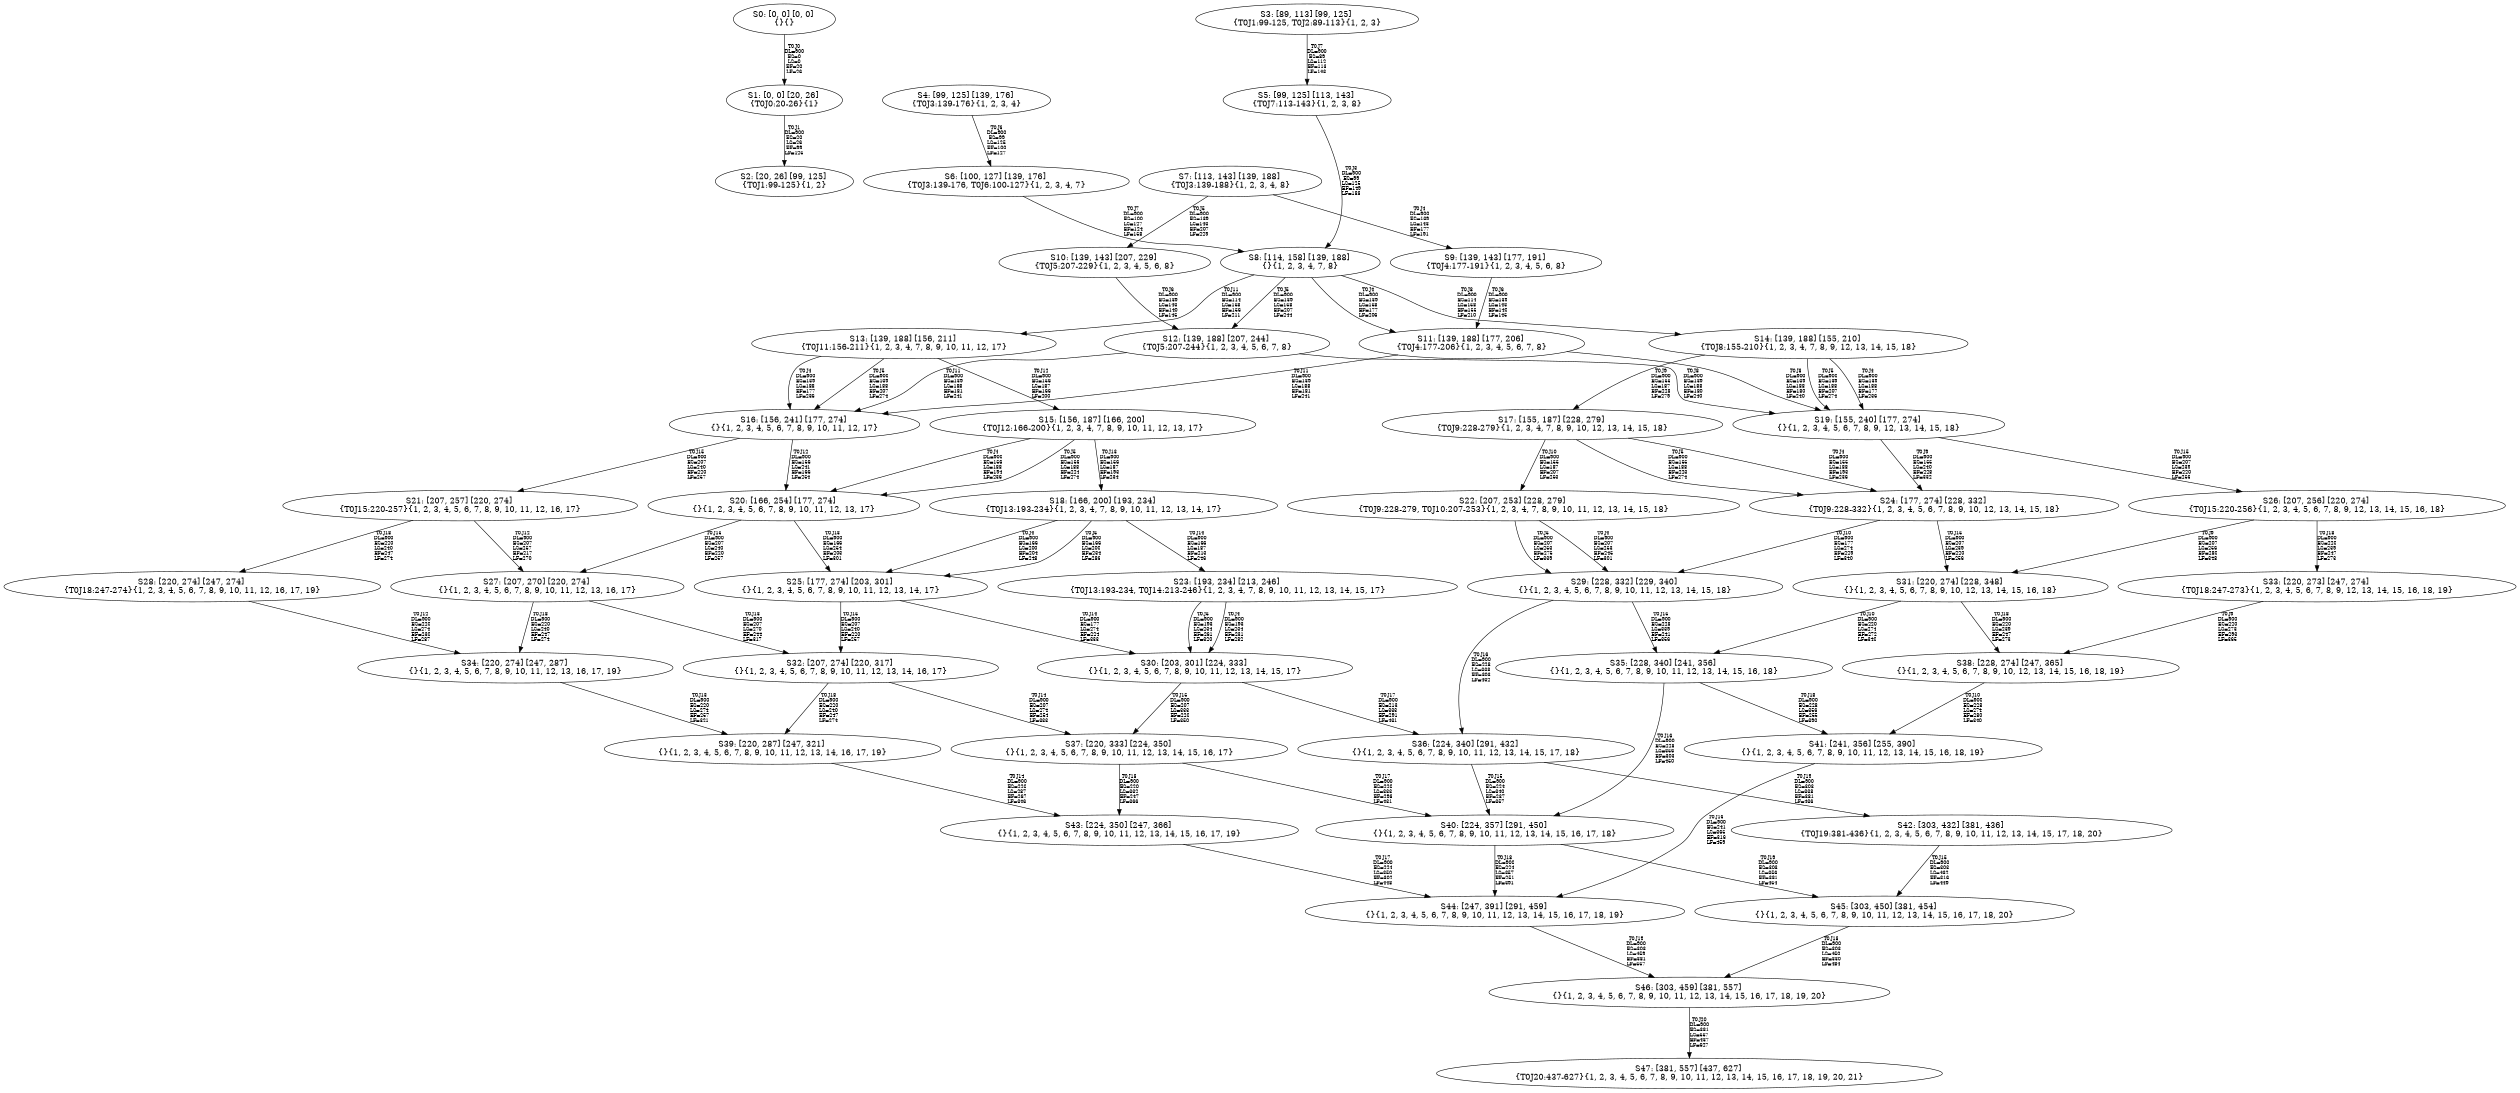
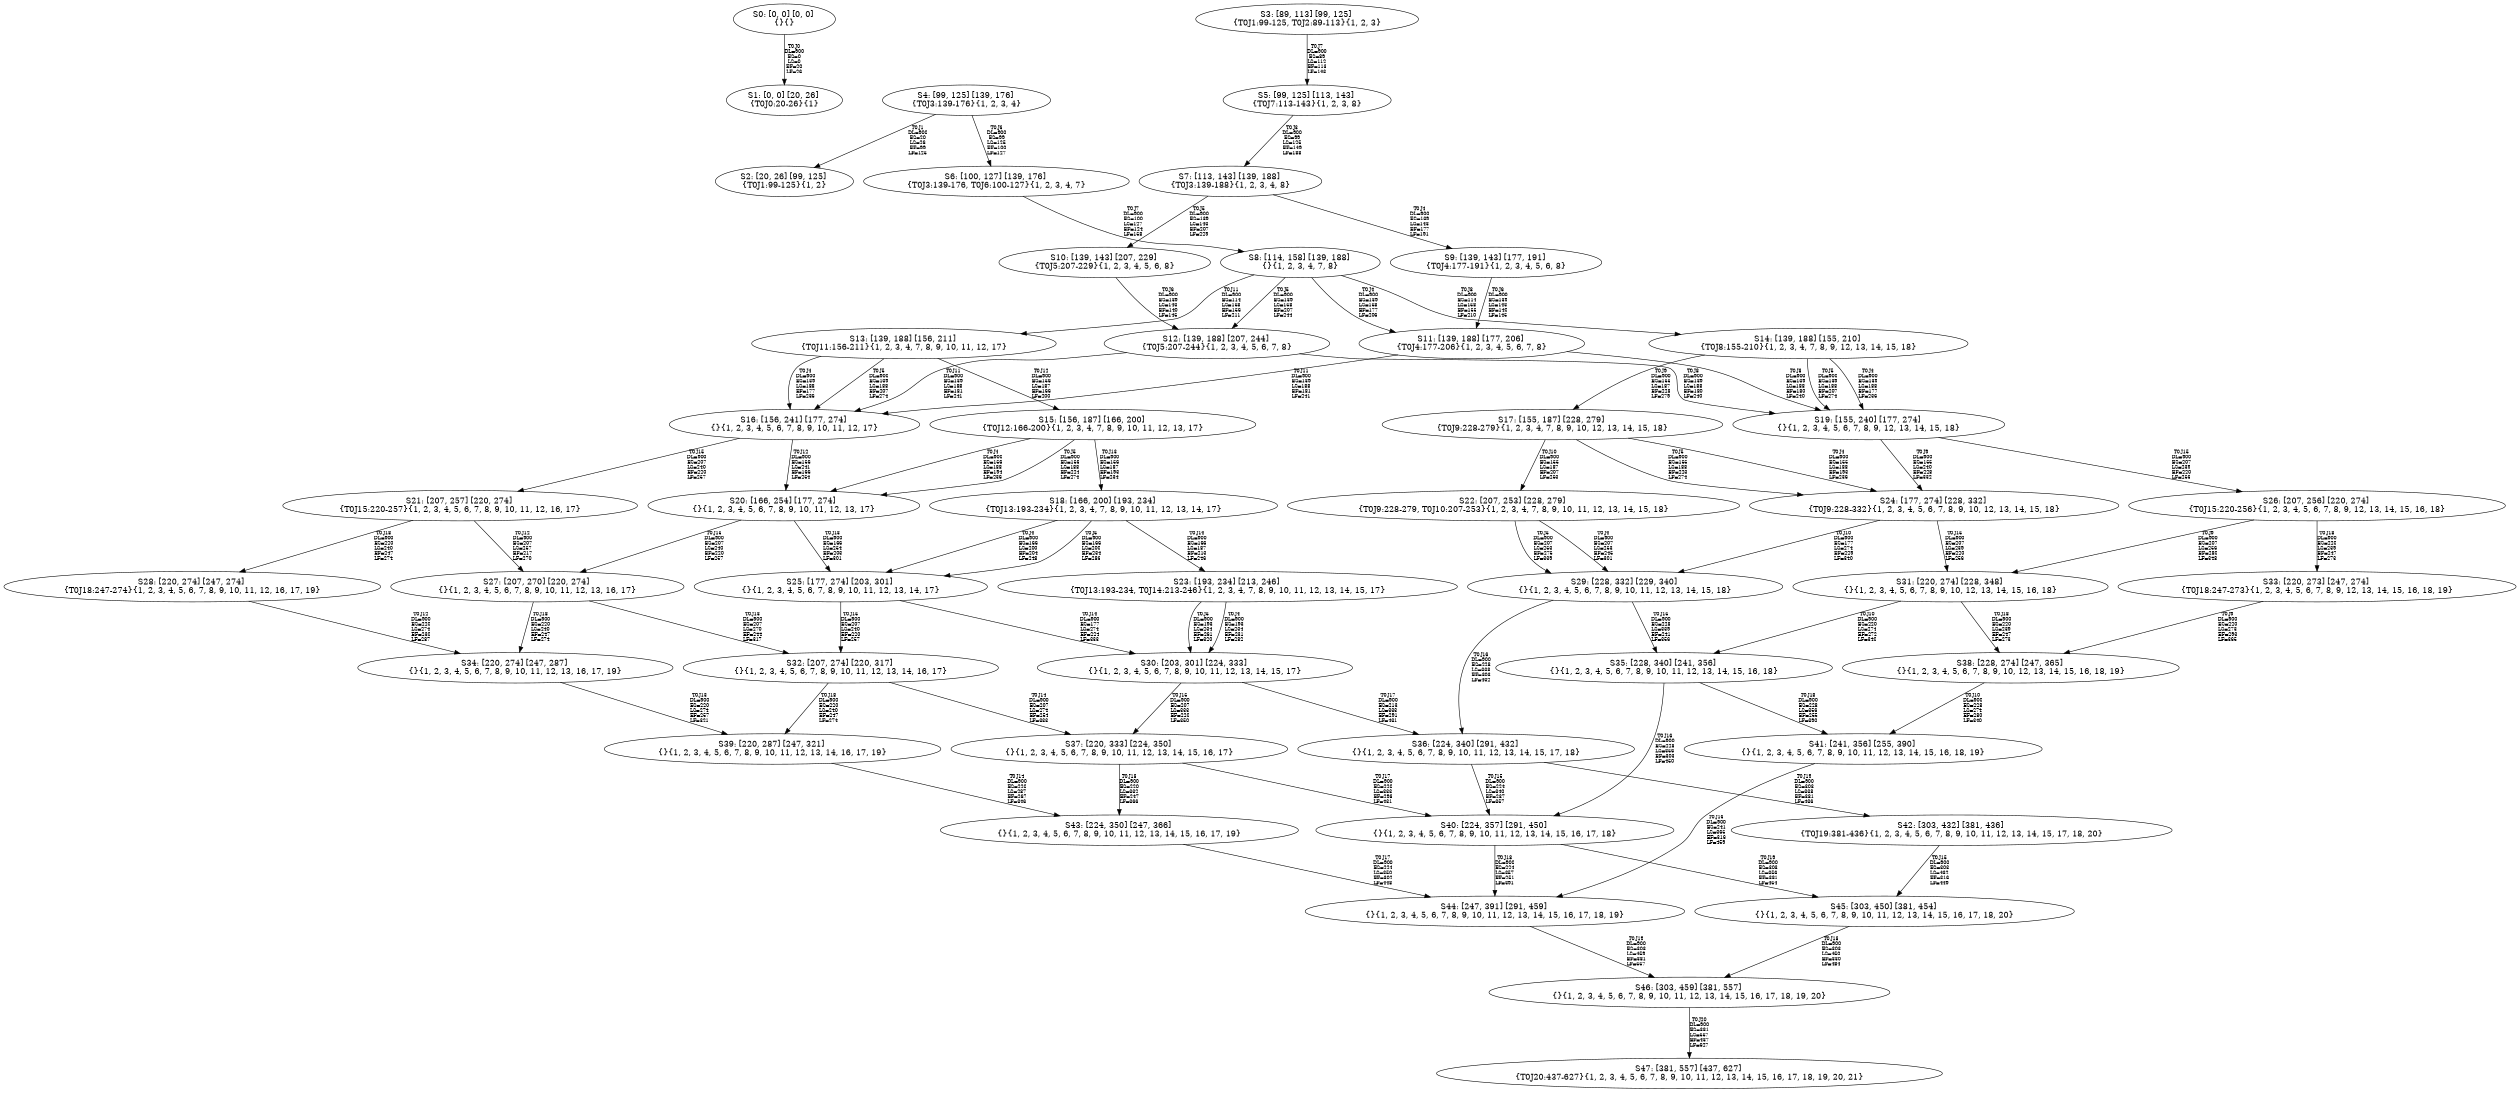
edge "S1: [0, 0] [20, 26] {T0J0:20-26}{1}" -> "S2: [20, 26] [99, 125] {T0J1:99-125}{1, 2}": now "S4: [99, 125] [139, 176] {T0J3:139-176}{1, 2, 3, 4}" -> "S2: [20, 26] [99, 125] {T0J1:99-125}{1, 2}"
edge "S5: [99, 125] [113, 143] {T0J7:113-143}{1, 2, 3, 8}" -> "S8: [114, 158] [139, 188] {}{1, 2, 3, 4, 7, 8}": now "S5: [99, 125] [113, 143] {T0J7:113-143}{1, 2, 3, 8}" -> "S7: [113, 143] [139, 188] {T0J3:139-188}{1, 2, 3, 4, 8}"
